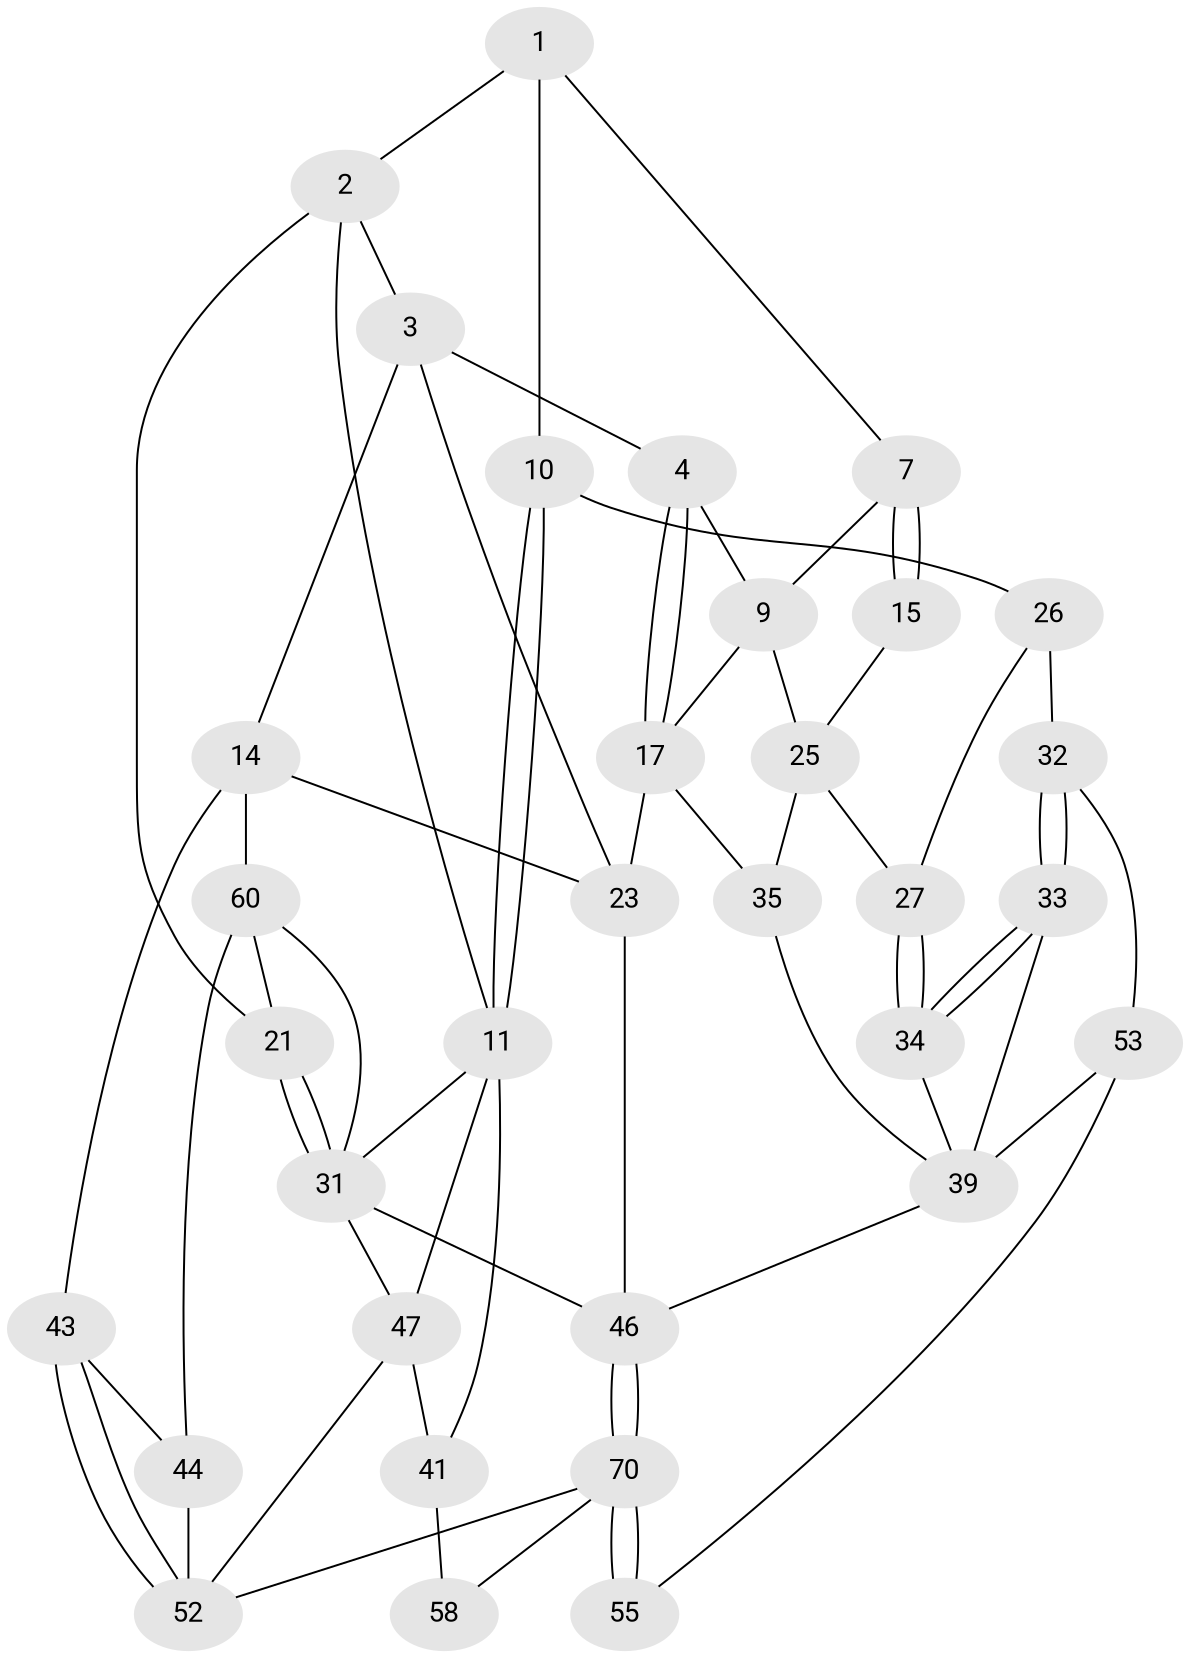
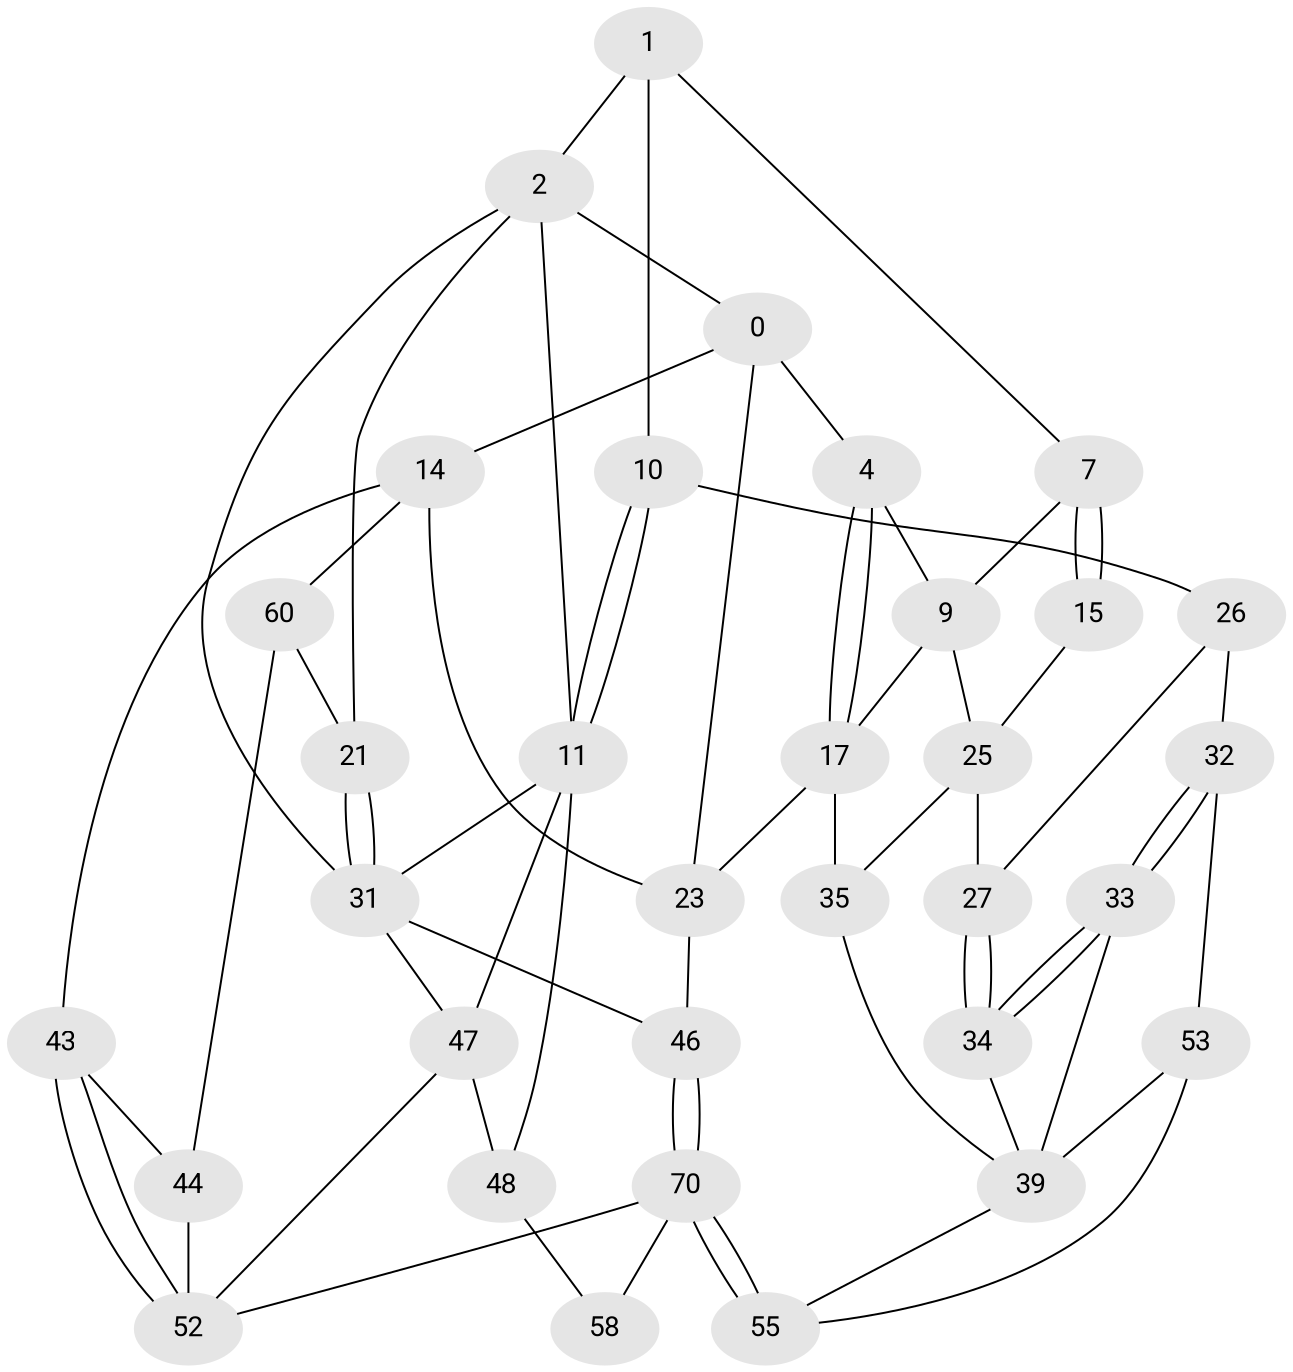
node "3": label "3" -> "0"
edge "60" -- "31": now "2" -- "31"
edge "39" -- "46": now "39" -- "55"
node "41": label "41" -> "48"
